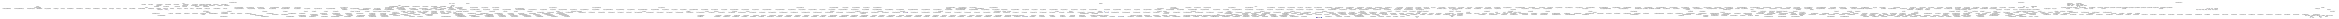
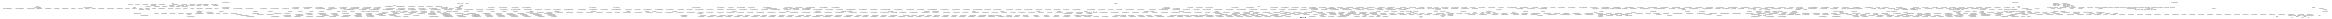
node "[root] module.vpc.output.vpc_endpoint_rds_dns_entry (expand)": added
